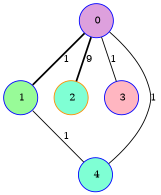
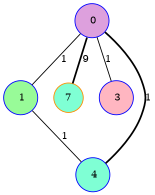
edge "0" -- "1": style bold -> solid
node "2": label "2" -> "7"
edge "0" -- "4": style solid -> bold
